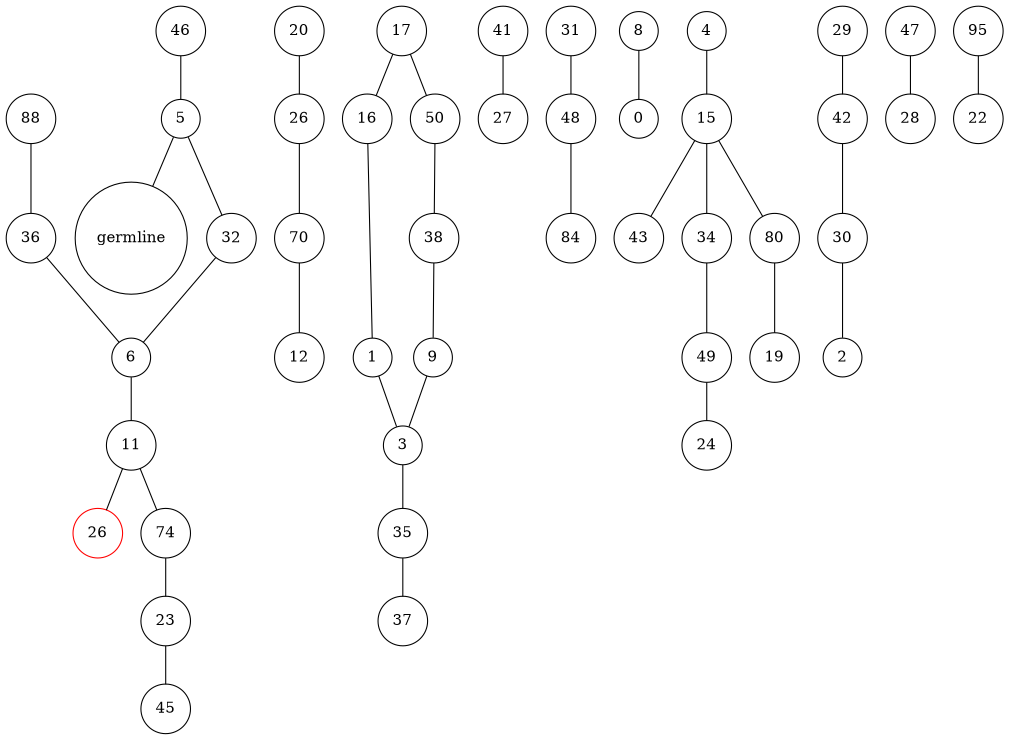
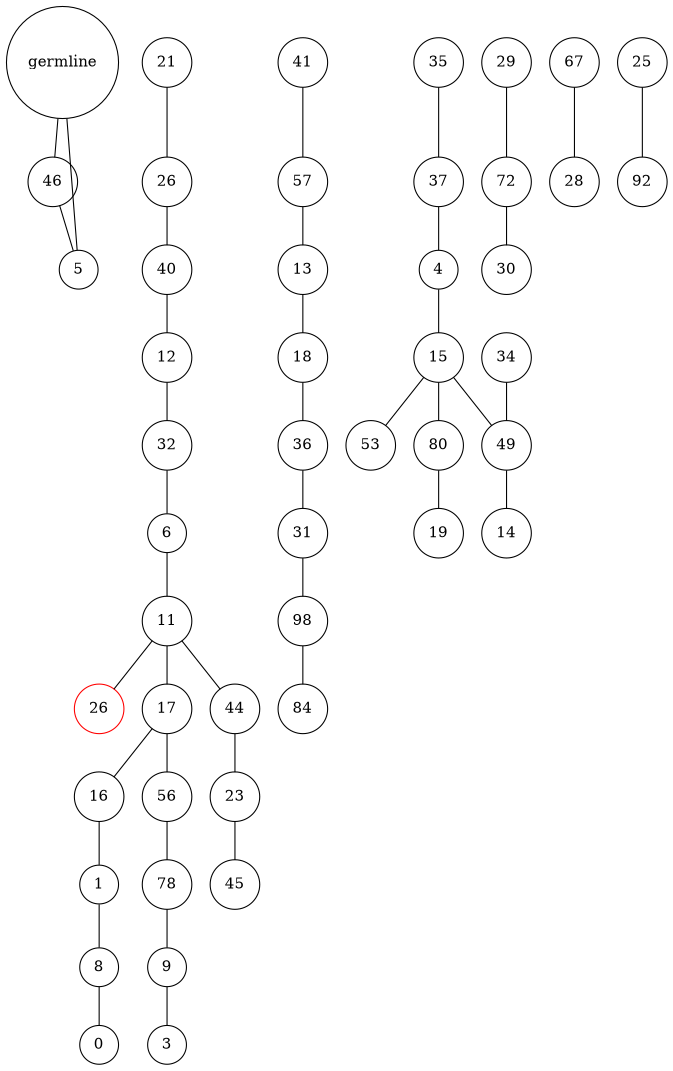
node "20": label "20" -> "21"
node "47": label "47" -> "67"
node "95": label "95" -> "25"
node "88": label "88" -> "18"
node "50": label "50" -> "56"
node "27": label "27" -> "57"
node "48": label "48" -> "98"
node "42": label "42" -> "72"
node "22": label "22" -> "92"
edge "germline" -- "46": added
edge "5" -- "32": now "12" -- "32"
edge "15" -- "34": now "15" -- "49"
edge "37" -- "4": added
node "70": label "70" -> "40"
node "38": label "38" -> "78"
node "43": label "43" -> "53"
node "13": added
edge "36" -- "6": now "36" -- "31"
node "2": removed
edge "1" -- "3": now "1" -- "8"
node "24": label "24" -> "14"
edge "3" -- "35": removed
node "74": label "74" -> "44"
edge "11" -- "17": added
